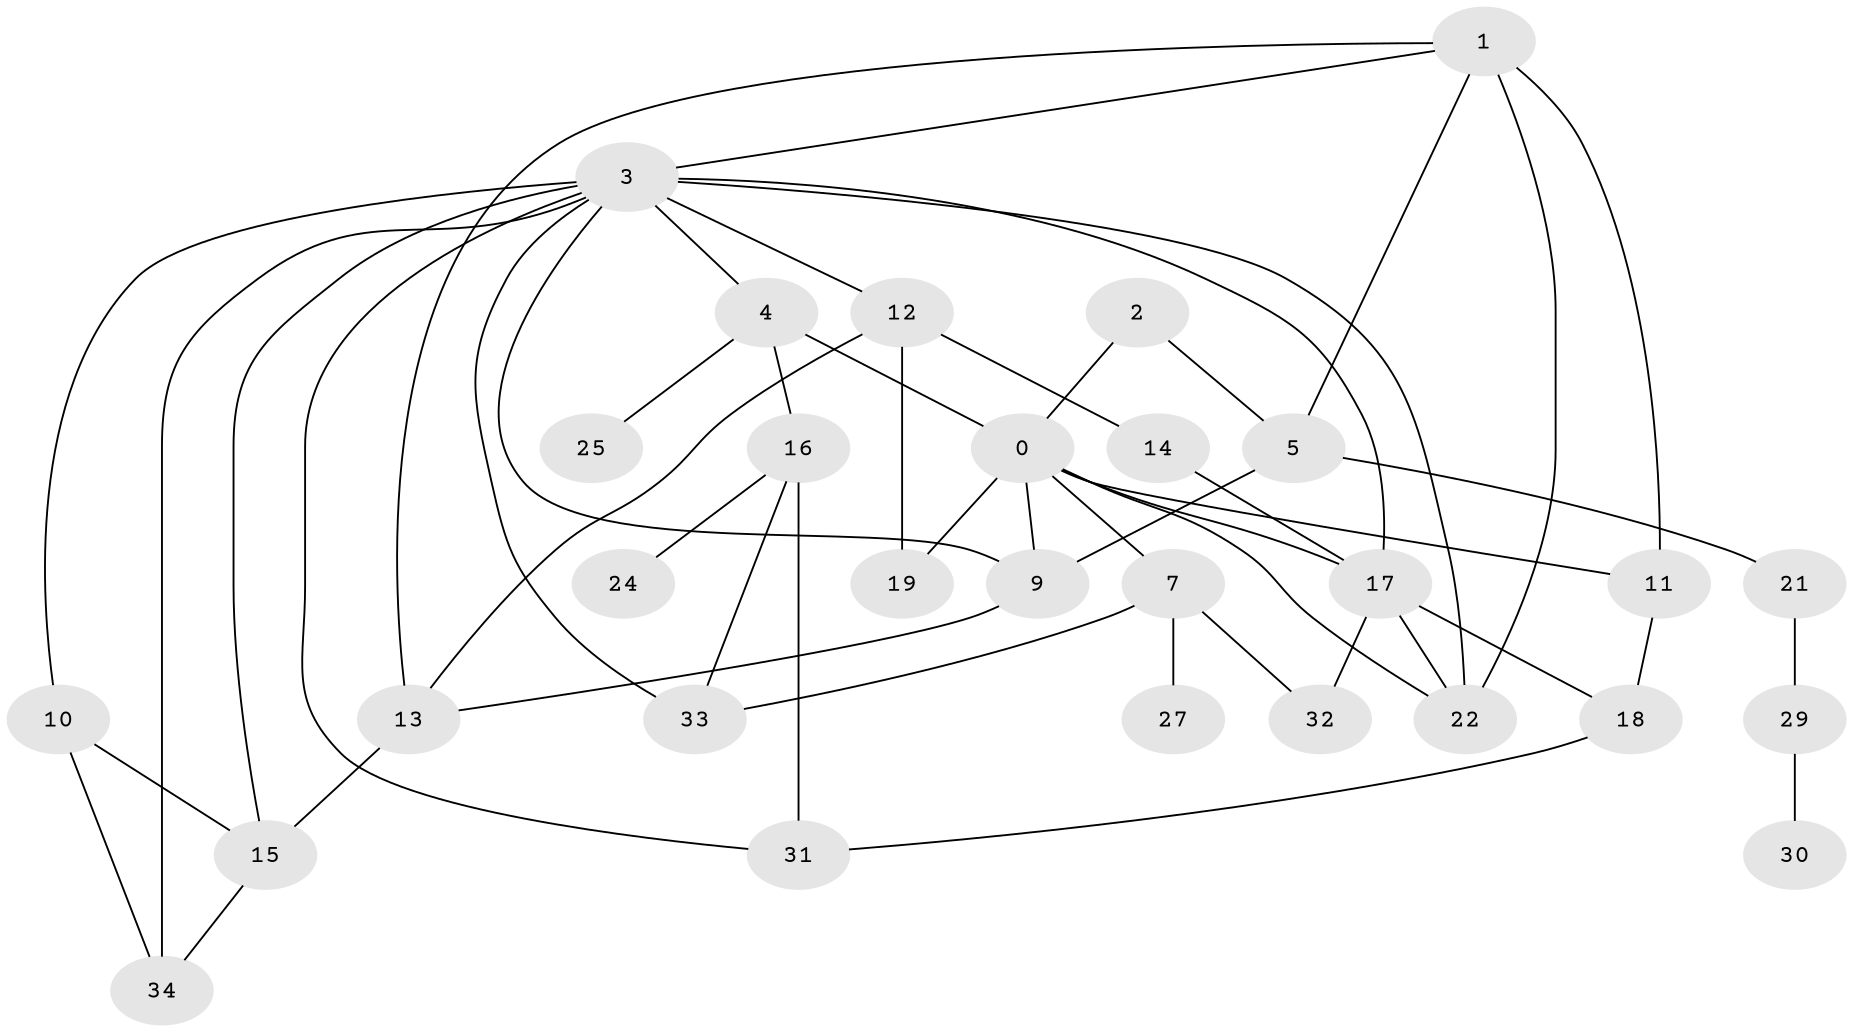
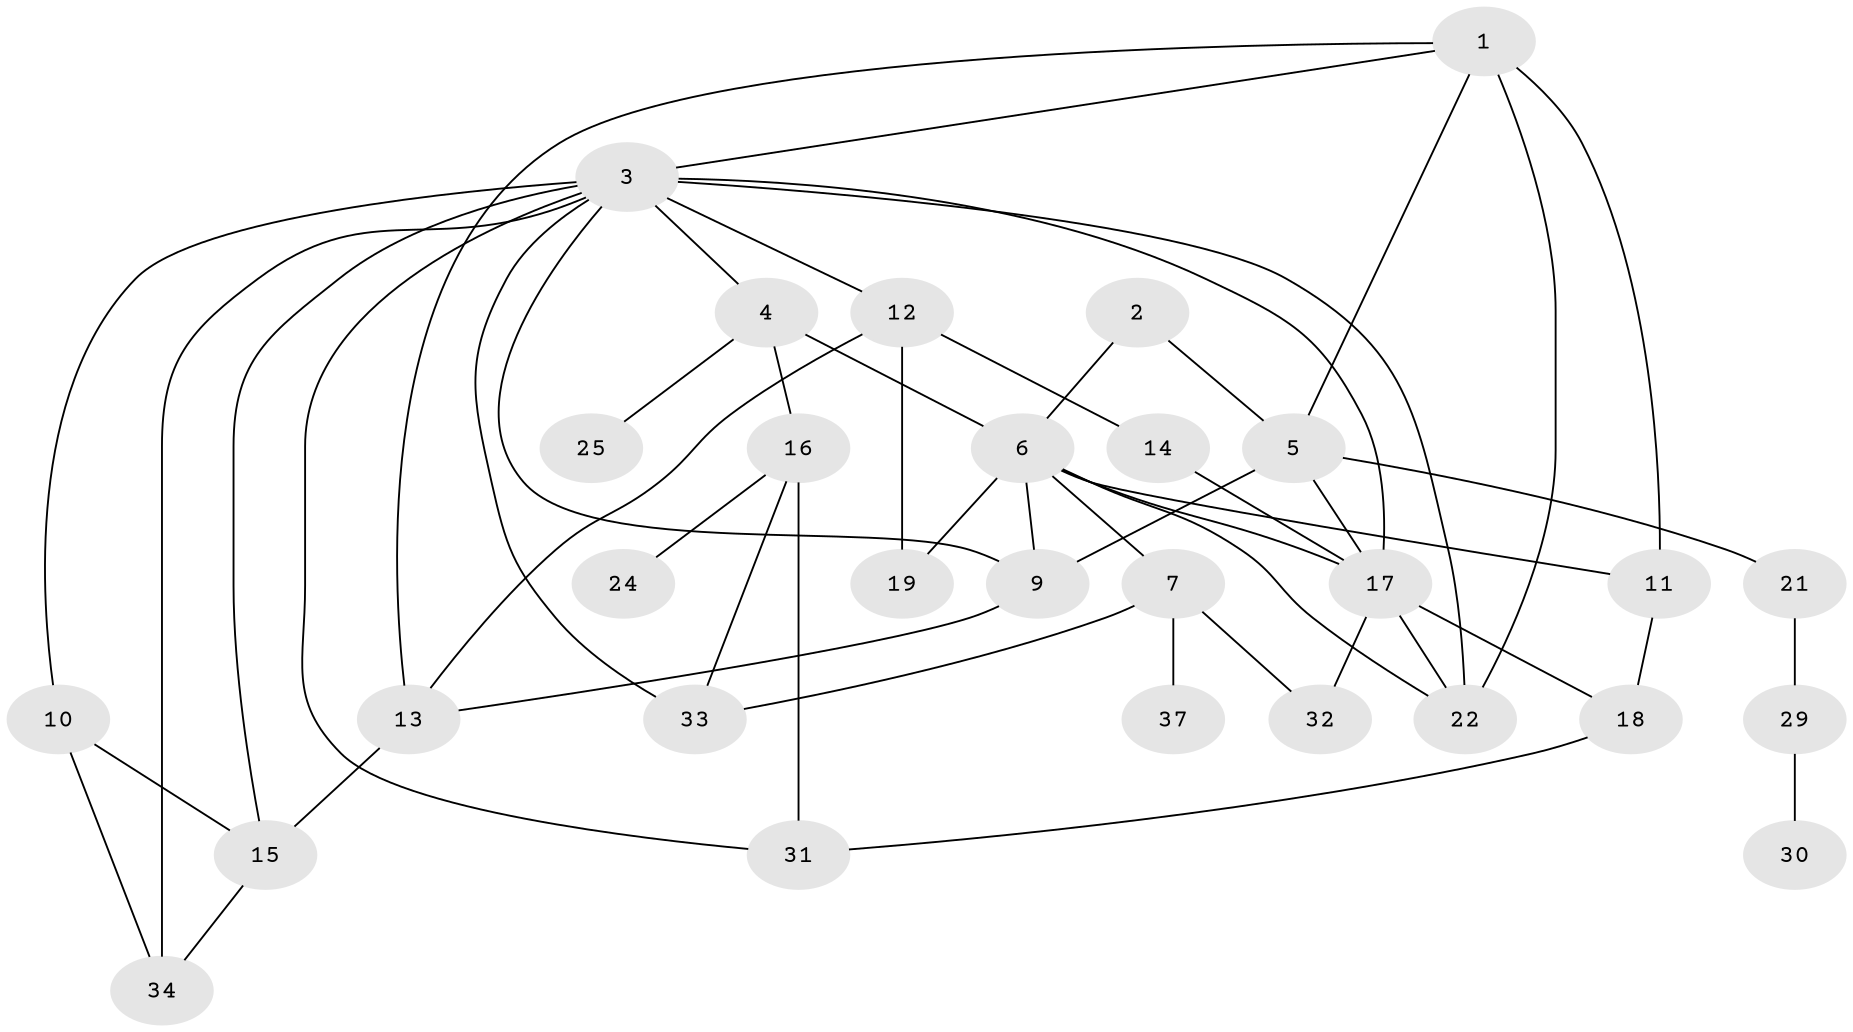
node "0": label "0" -> "6"
edge "5" -- "17": added
node "27": label "27" -> "37"
